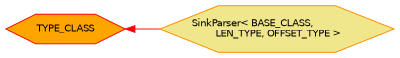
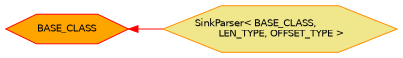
node "TYPE_CLASS": label "TYPE_CLASS" -> "BASE_CLASS"
